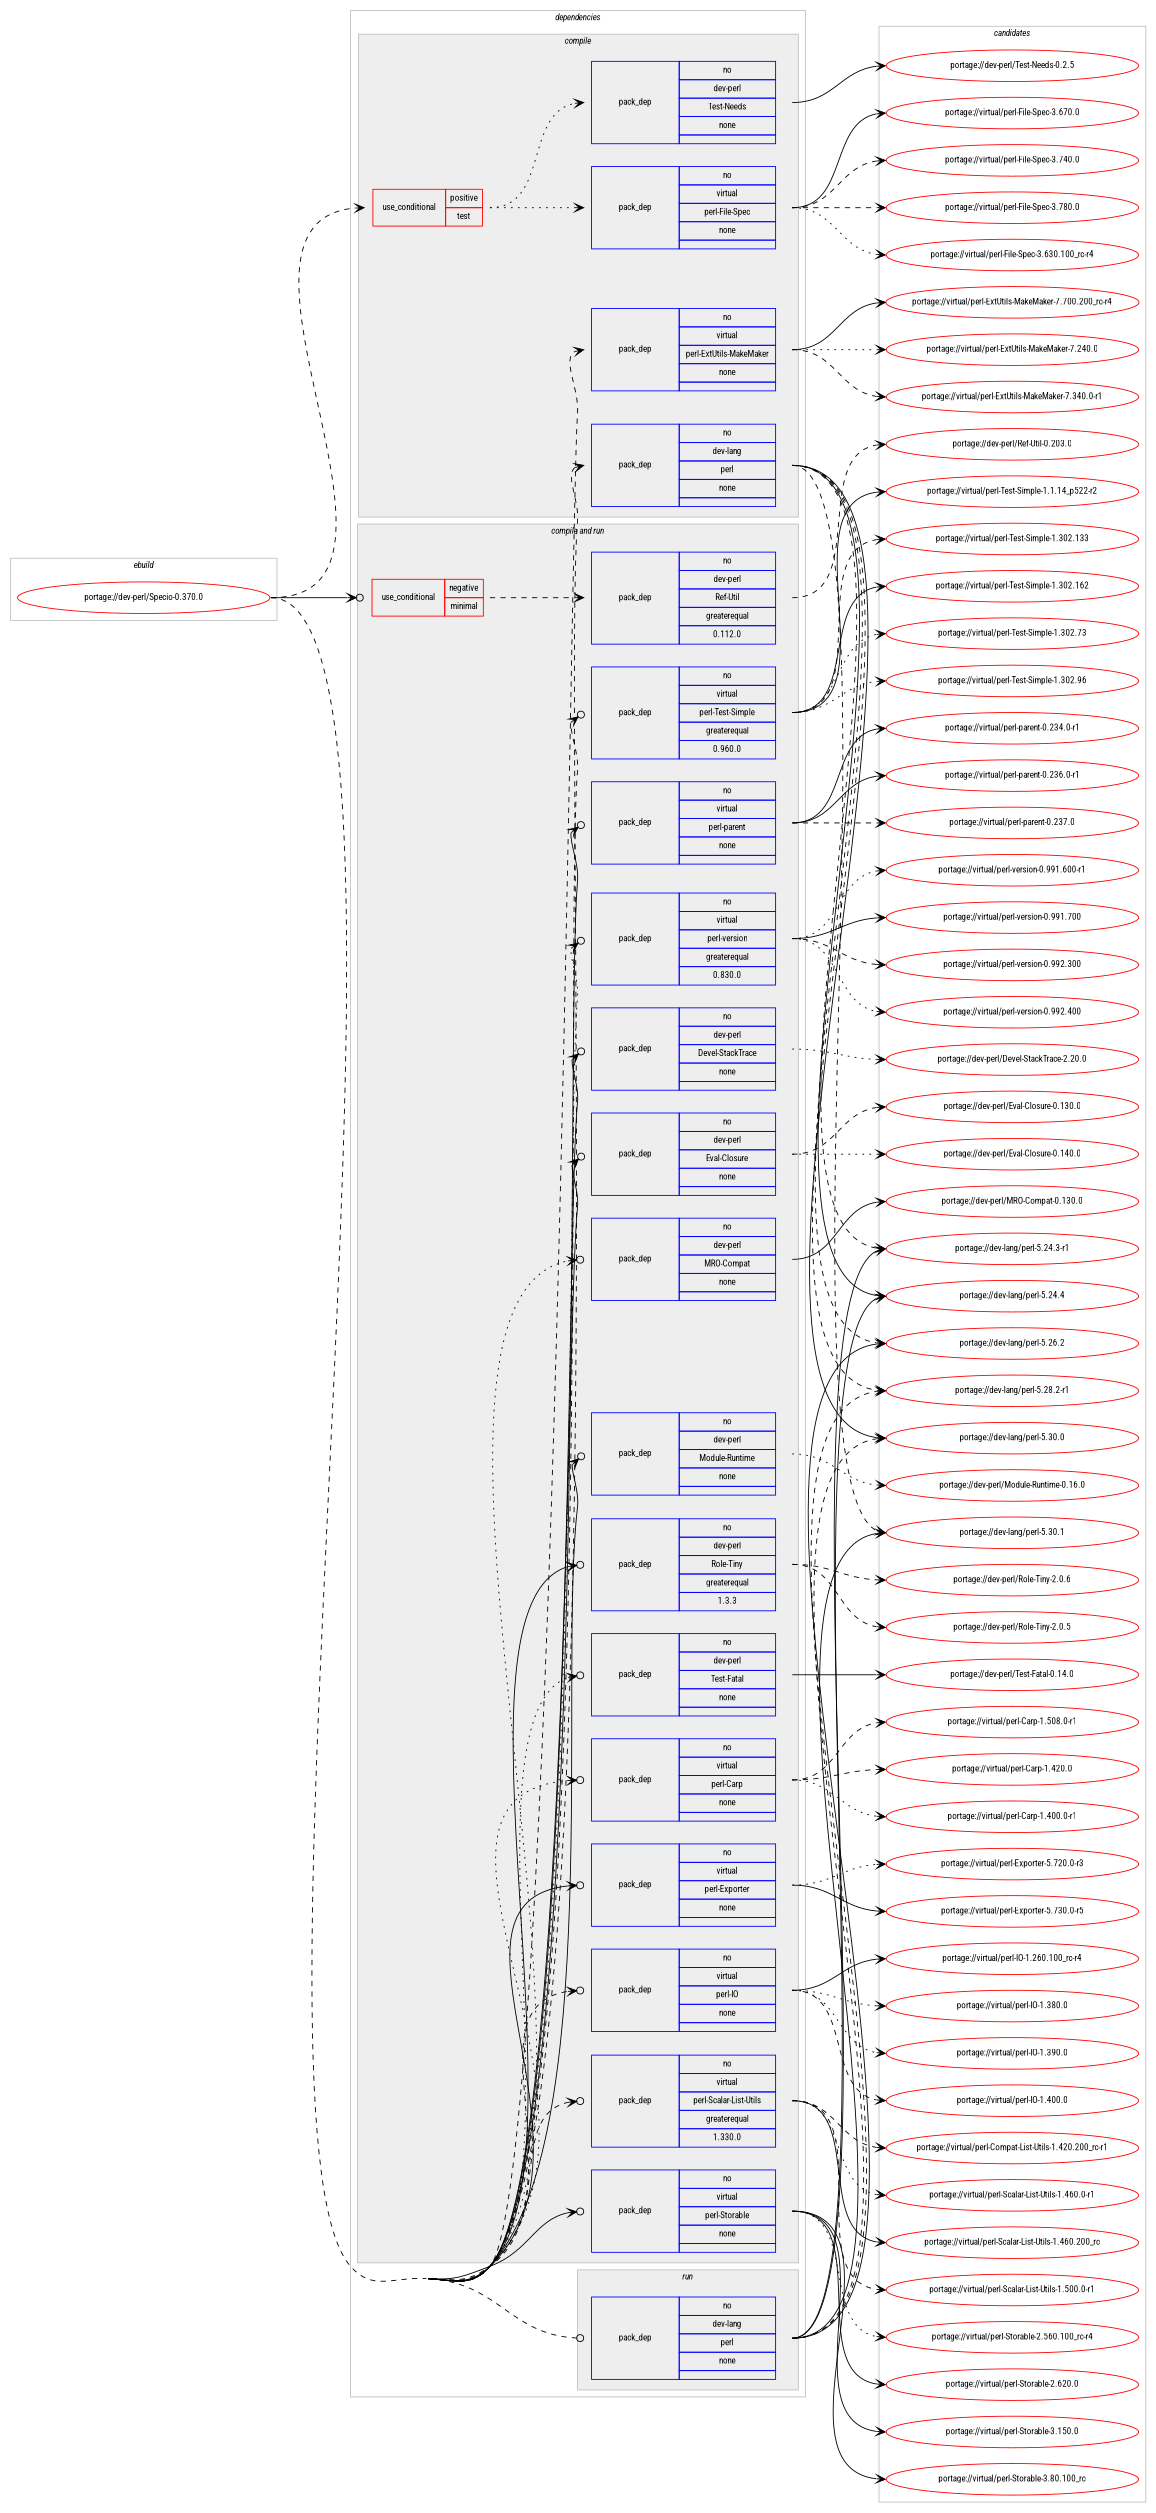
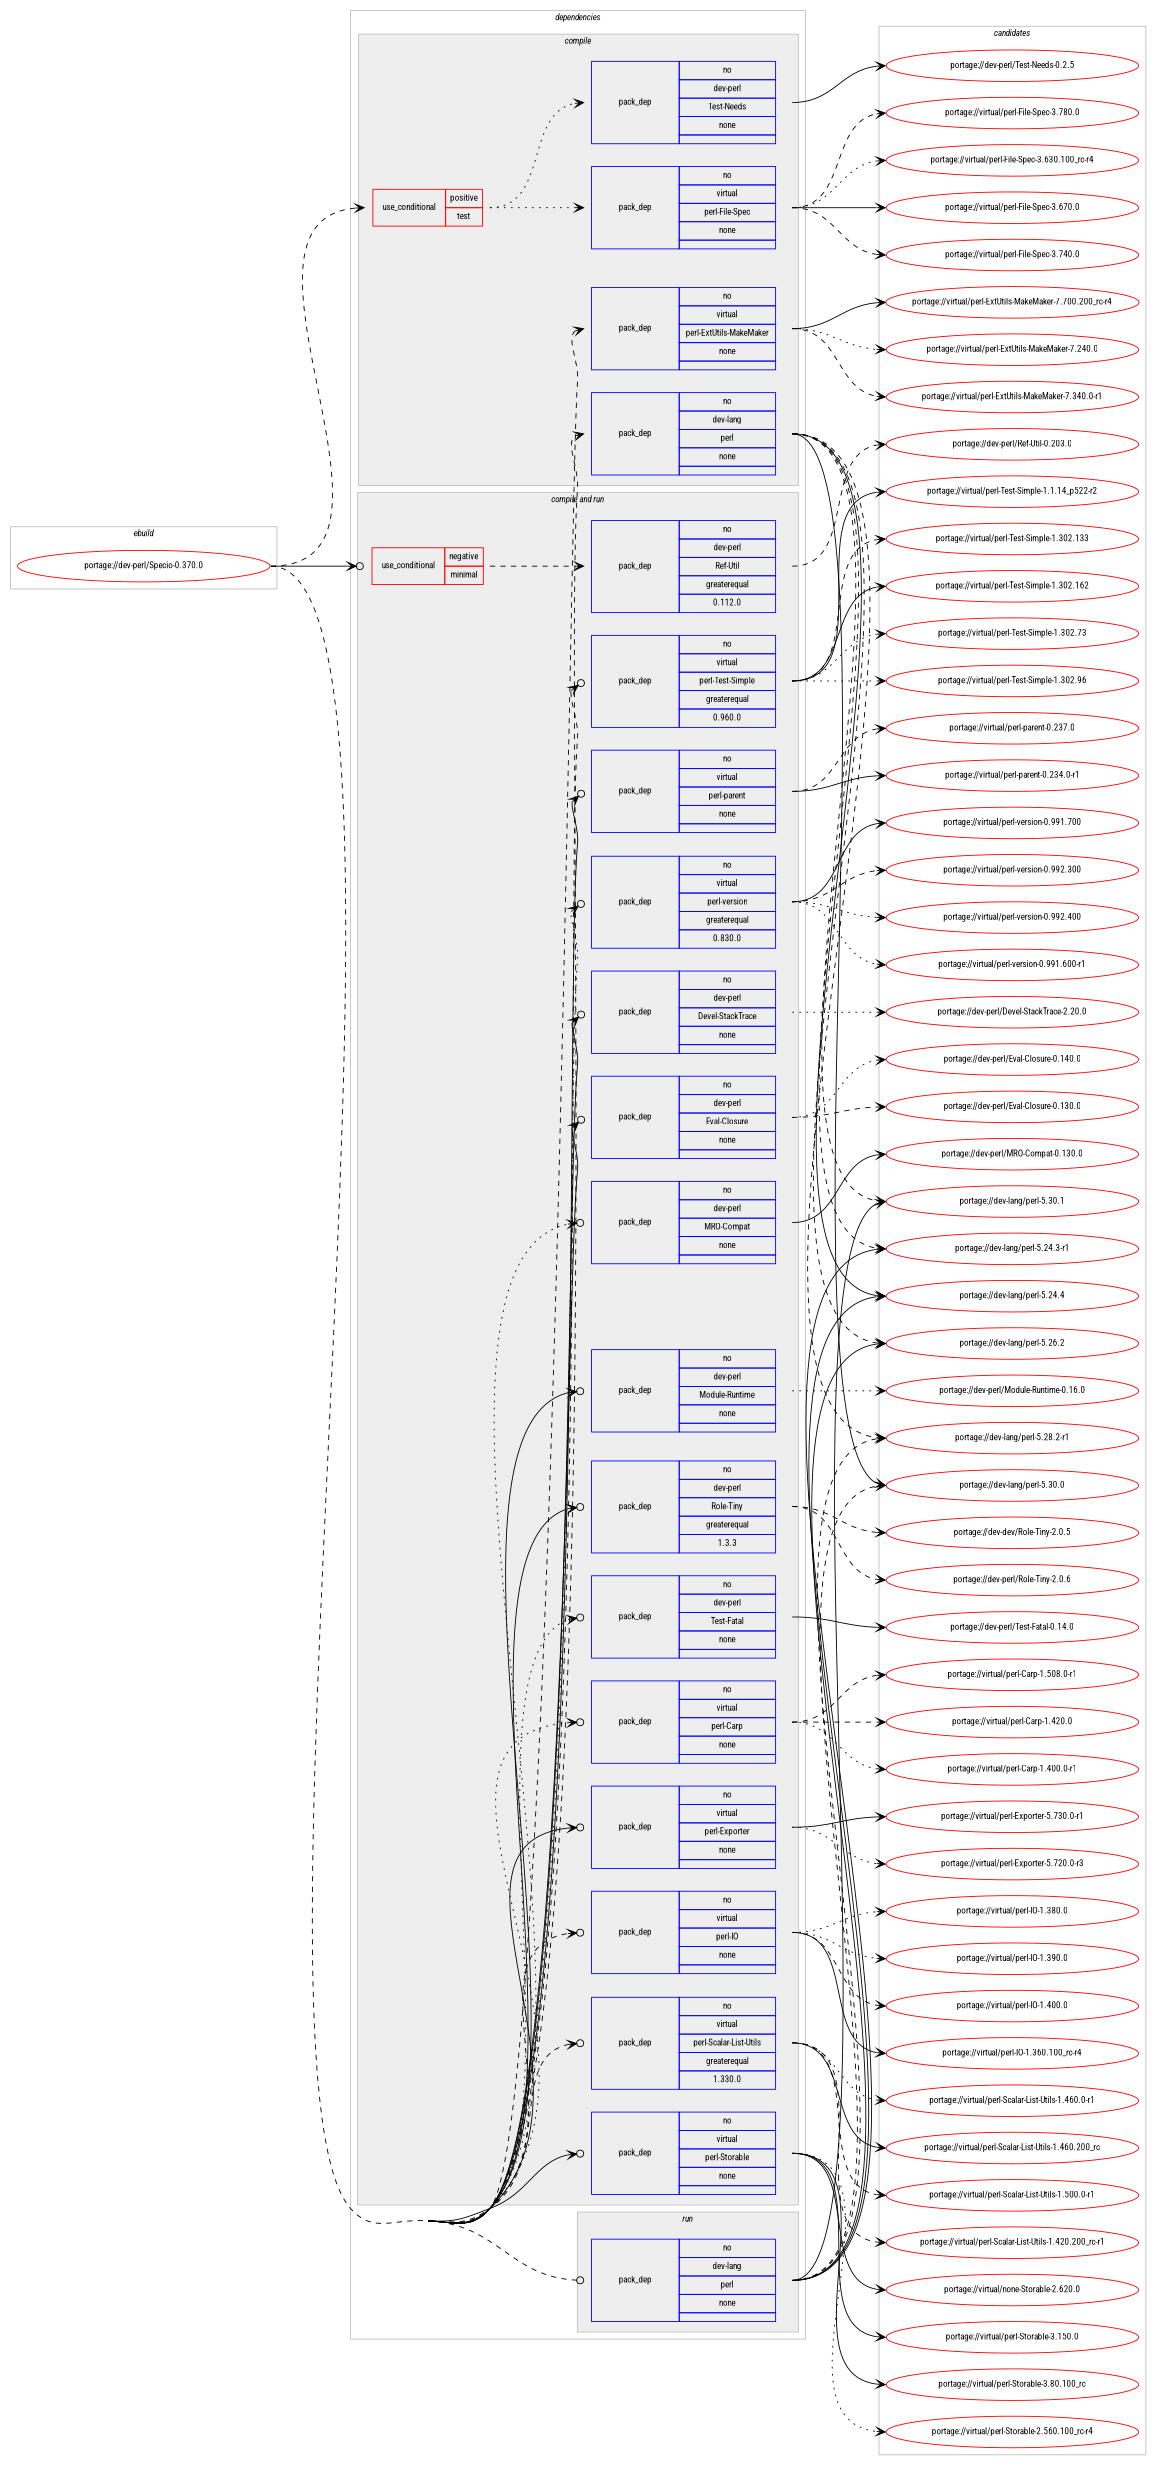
node "portage://virtual/perl-parent-0.236.0-r1": removed
node "portage://dev-perl/Role-Tiny-2.0.5": label "portage://dev-perl/Role-Tiny-2.0.5" -> "portage://dev-dev/Role-Tiny-2.0.5"
node "portage://virtual/perl-Exporter-5.730.0-r5": label "portage://virtual/perl-Exporter-5.730.0-r5" -> "portage://virtual/perl-Exporter-5.730.0-r1"
node "portage://virtual/perl-IO-1.260.100_rc-r4": label "portage://virtual/perl-IO-1.260.100_rc-r4" -> "portage://virtual/perl-IO-1.360.100_rc-r4"
node "portage://virtual/perl-Compat-List-Utils-1.420.200_rc-r1": label "portage://virtual/perl-Compat-List-Utils-1.420.200_rc-r1" -> "portage://virtual/perl-Scalar-List-Utils-1.420.200_rc-r1"
node "portage://virtual/perl-Storable-2.620.0": label "portage://virtual/perl-Storable-2.620.0" -> "portage://virtual/none-Storable-2.620.0"
